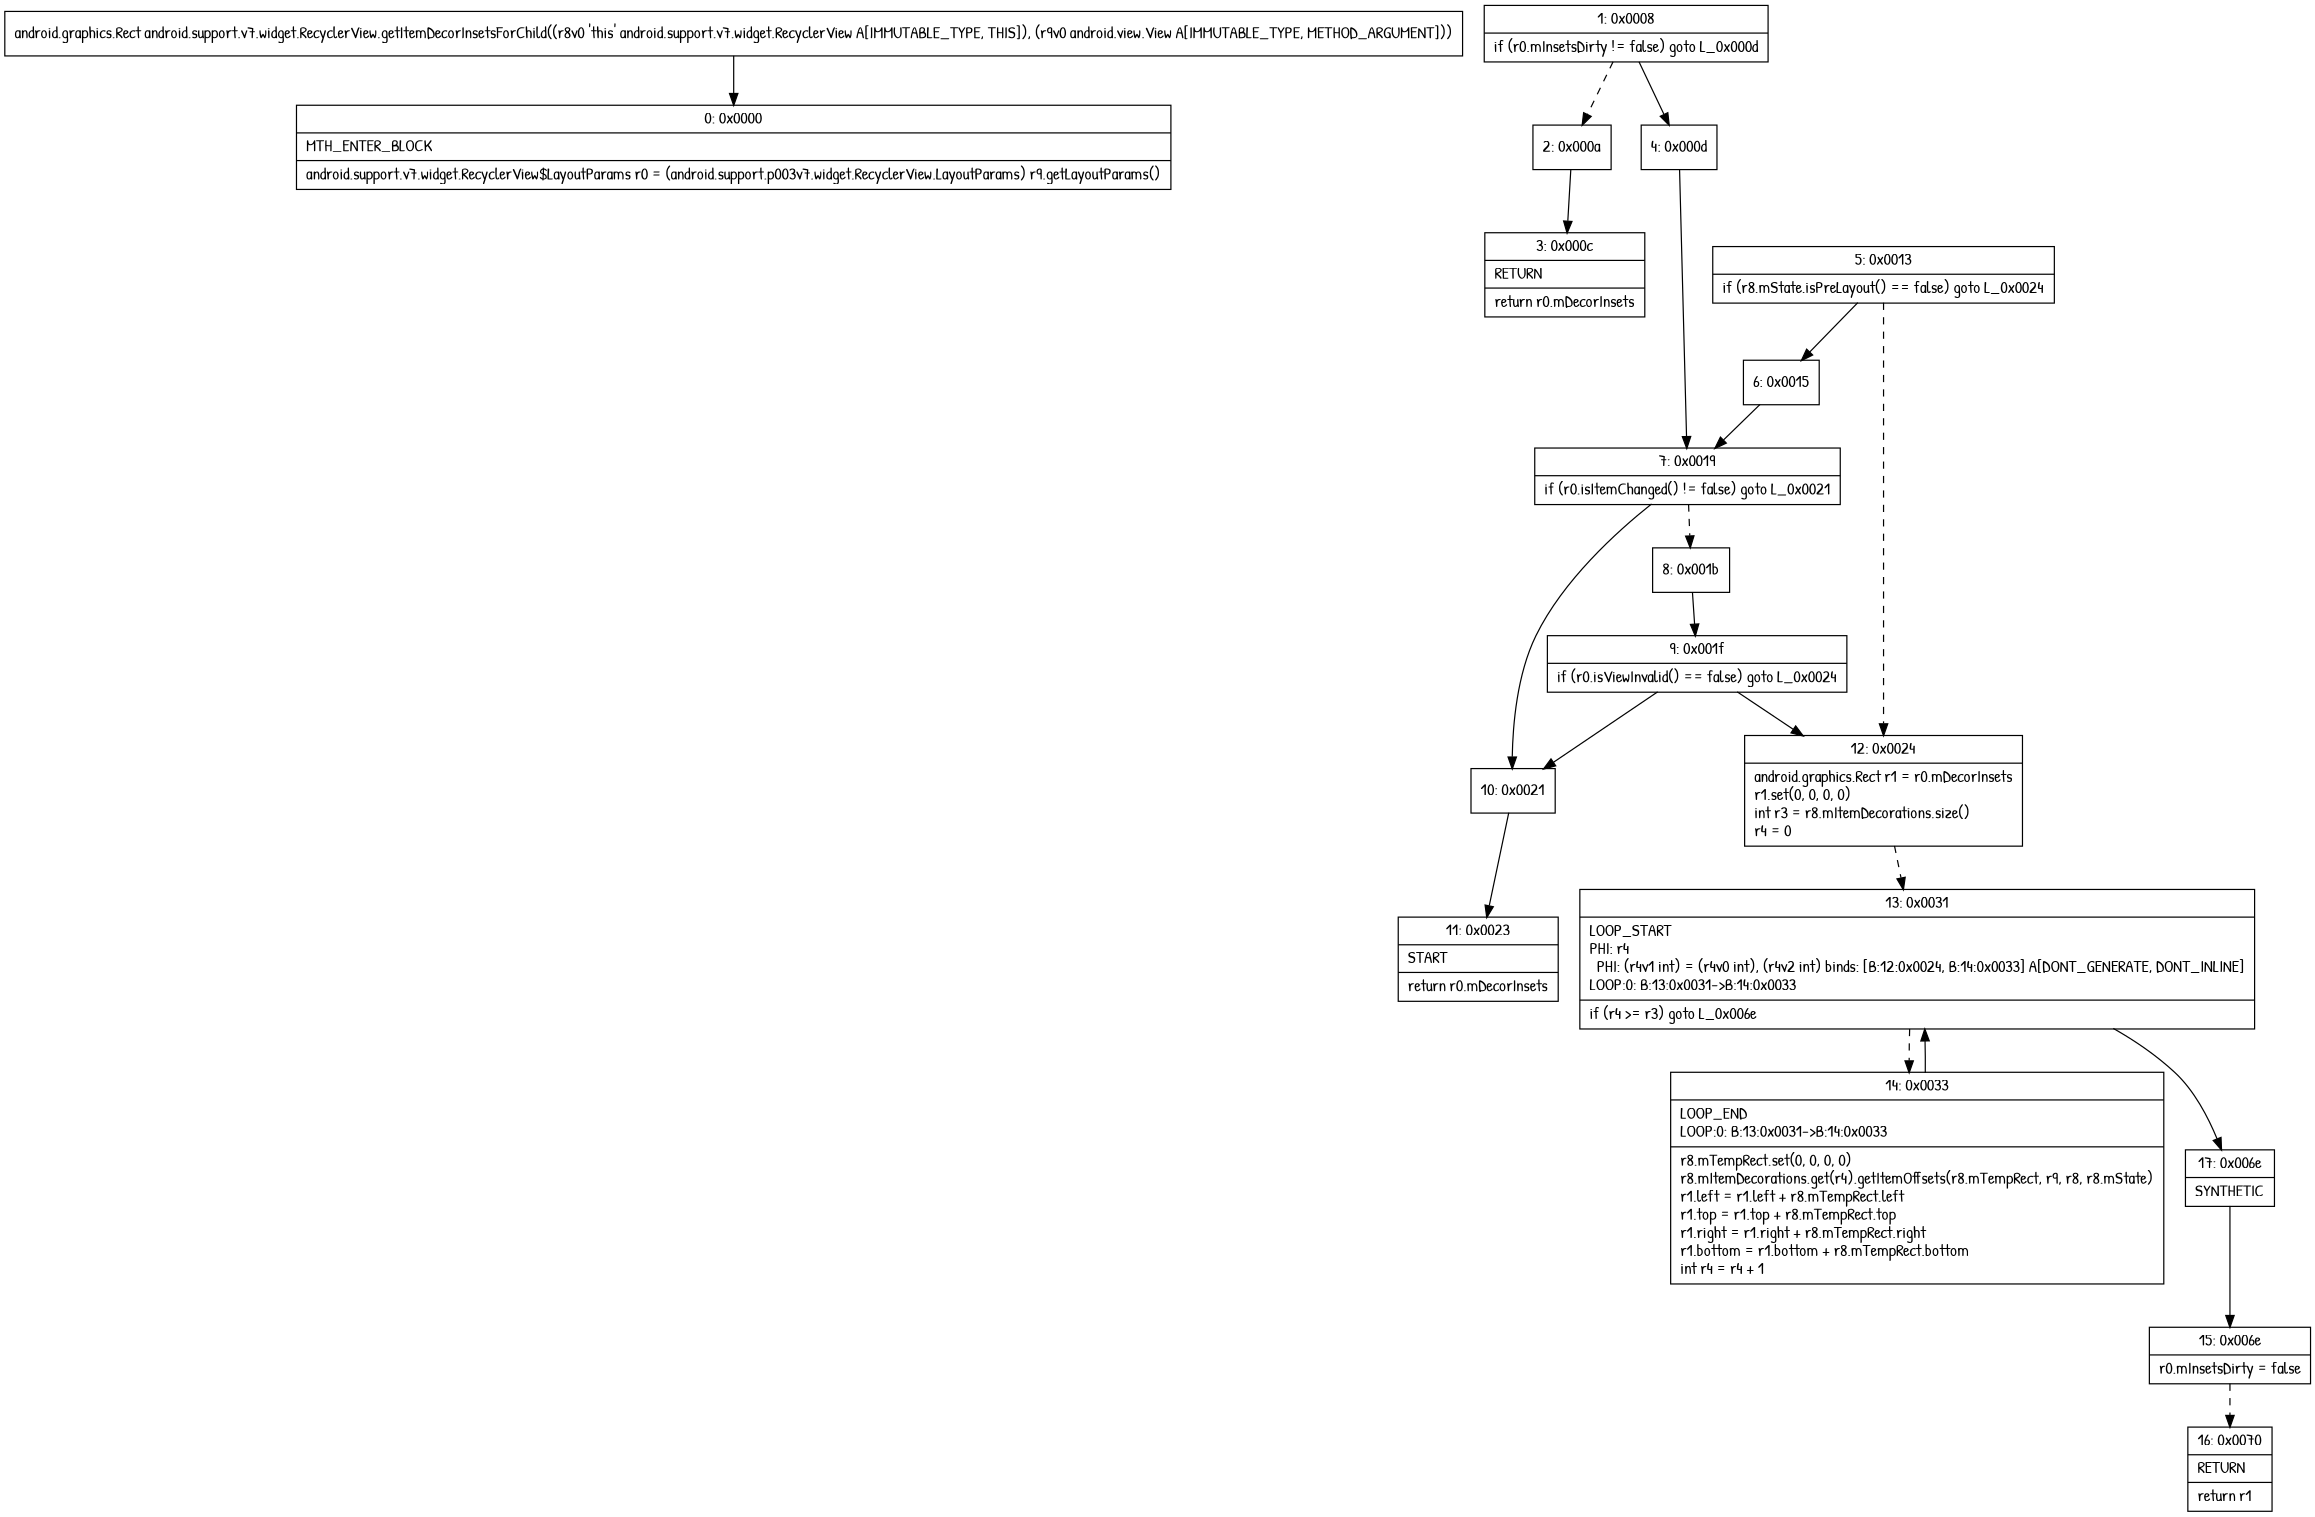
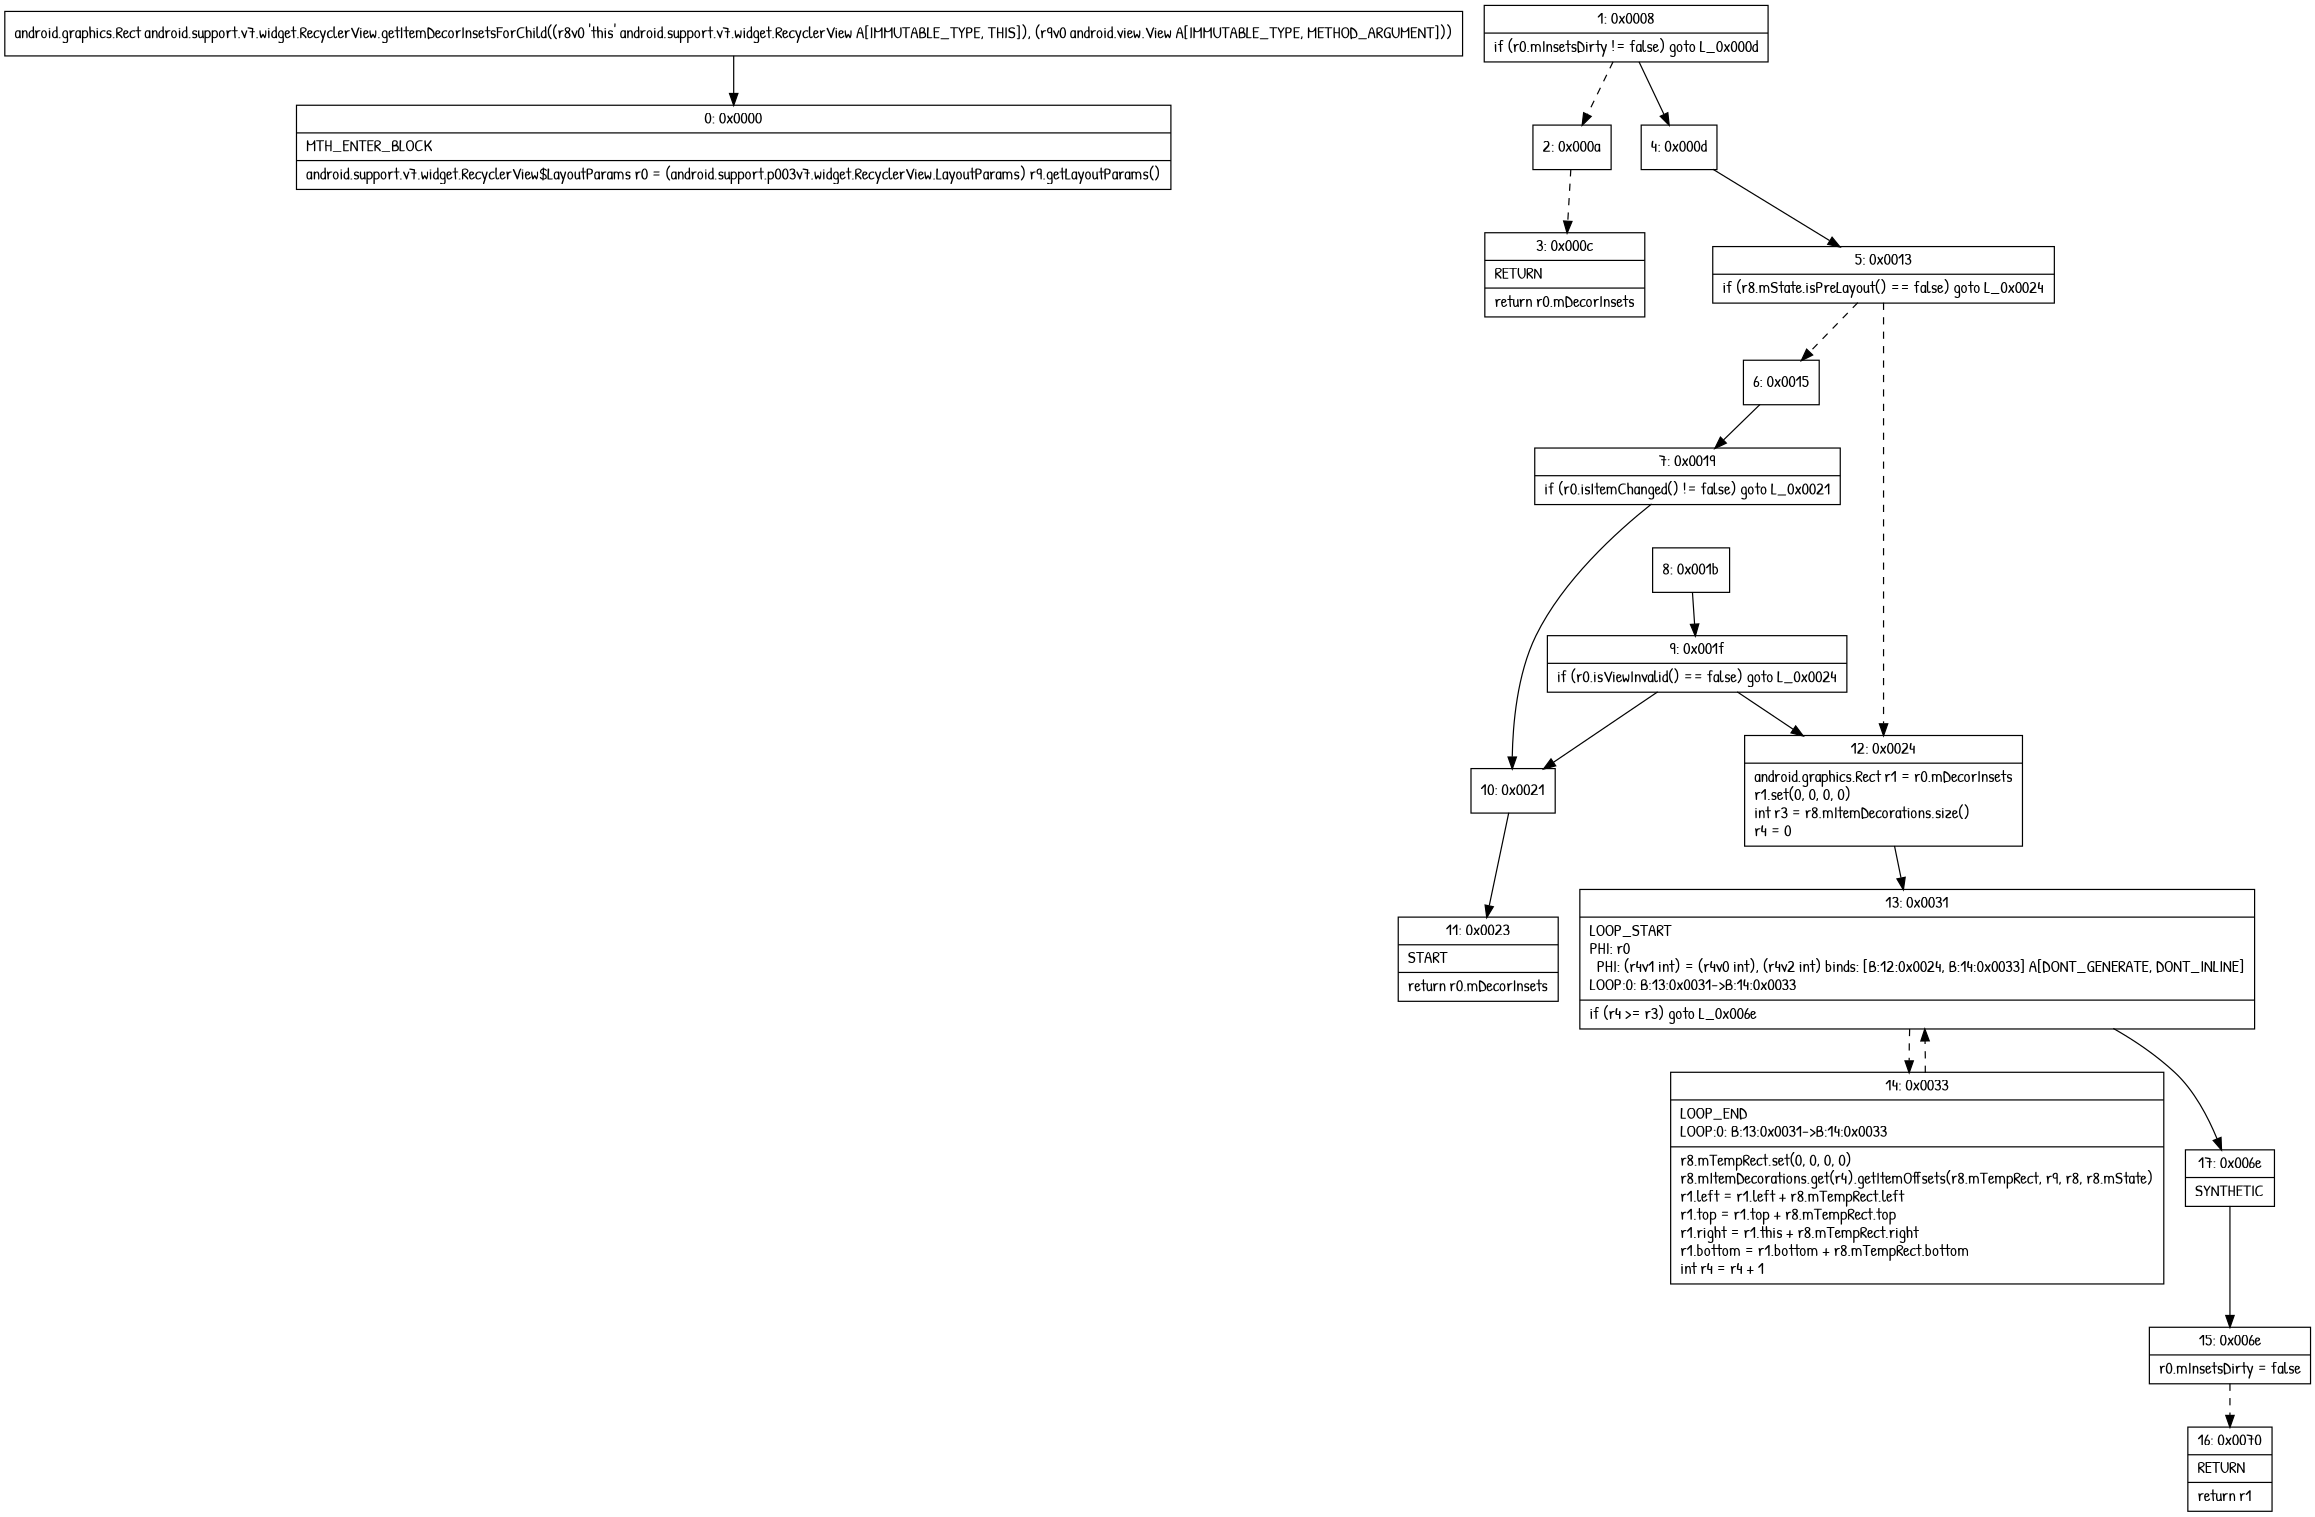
edge "2: 0x000a" -> "3: 0x000c": style solid -> dashed
edge "4: 0x000d" -> "7: 0x0019": now "4: 0x000d" -> "5: 0x0013"
edge "5: 0x0013" -> "6: 0x0015": style solid -> dashed
edge "7: 0x0019" -> "8: 0x001b": removed
edge "12: 0x0024" -> "13: 0x0031": style dashed -> solid
node "13: 0x0031": text "PHI: r4" -> "PHI: r0"
edge "14: 0x0033" -> "13: 0x0031": style solid -> dashed
node "14: 0x0033": text "r1.right = r1.right + r8.mTempRect.right" -> "r1.right = r1.this + r8.mTempRect.right"
